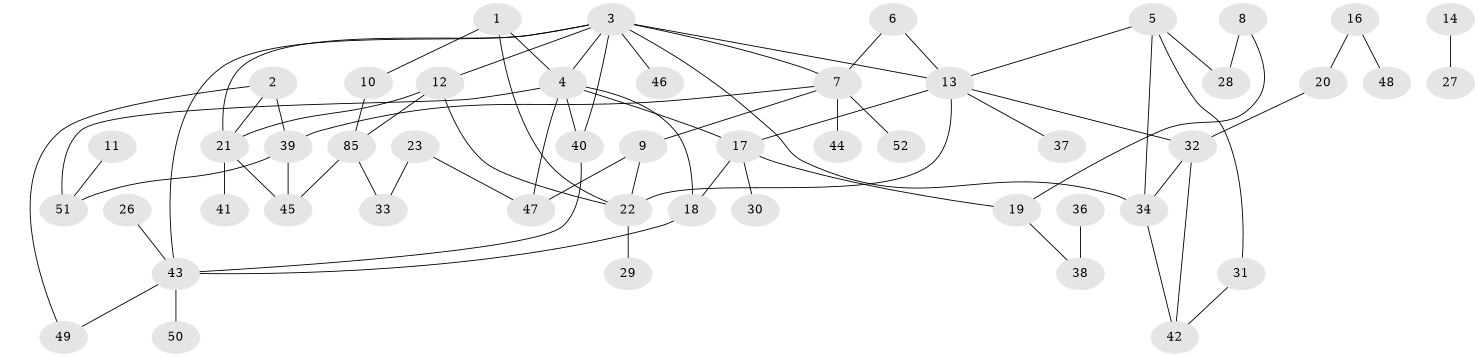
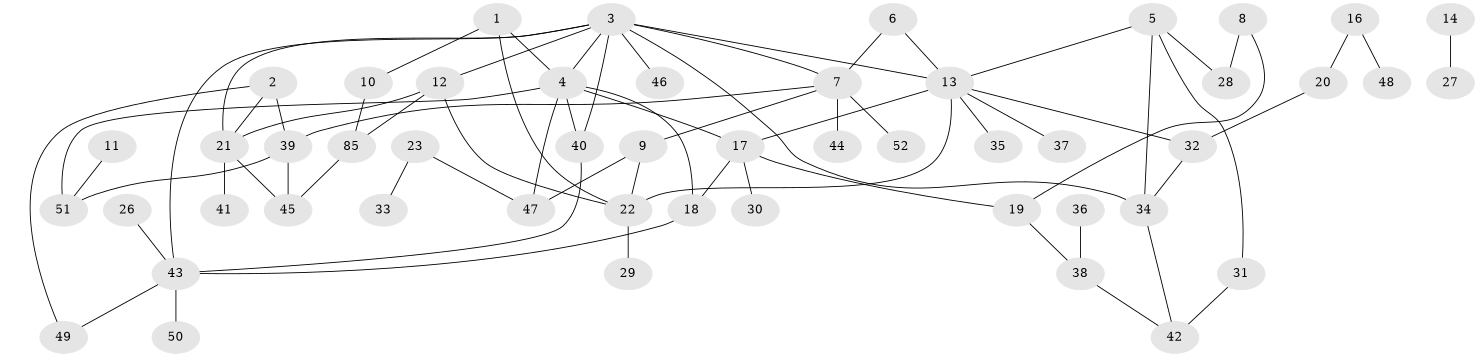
node "35": added
edge "85" -- "33": removed
edge "32" -- "42": now "38" -- "42"
